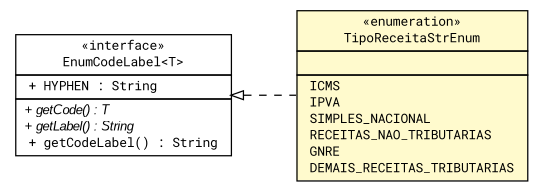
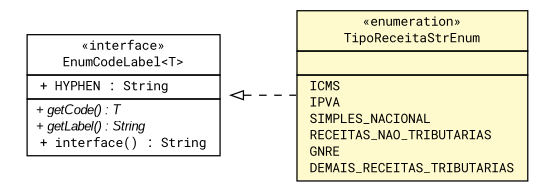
node "EnumCodeLabel<T>": text "+ getCodeLabel() : String" -> "+ interface() : String"
